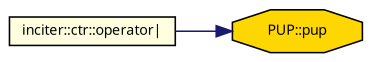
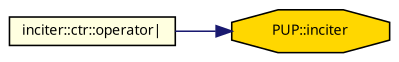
node "PUP::pup": label "PUP::pup" -> "PUP::inciter"
